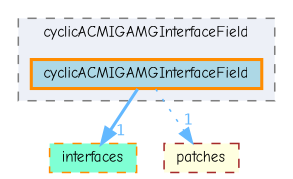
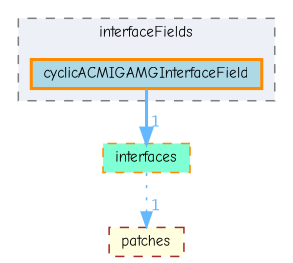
cluster "cyclicACMIGAMGInterfaceField": label "cyclicACMIGAMGInterfaceField" -> "interfaceFields"
edge "cyclicACMIGAMGInterfaceField" -> "patches": now "interfaces" -> "patches"
